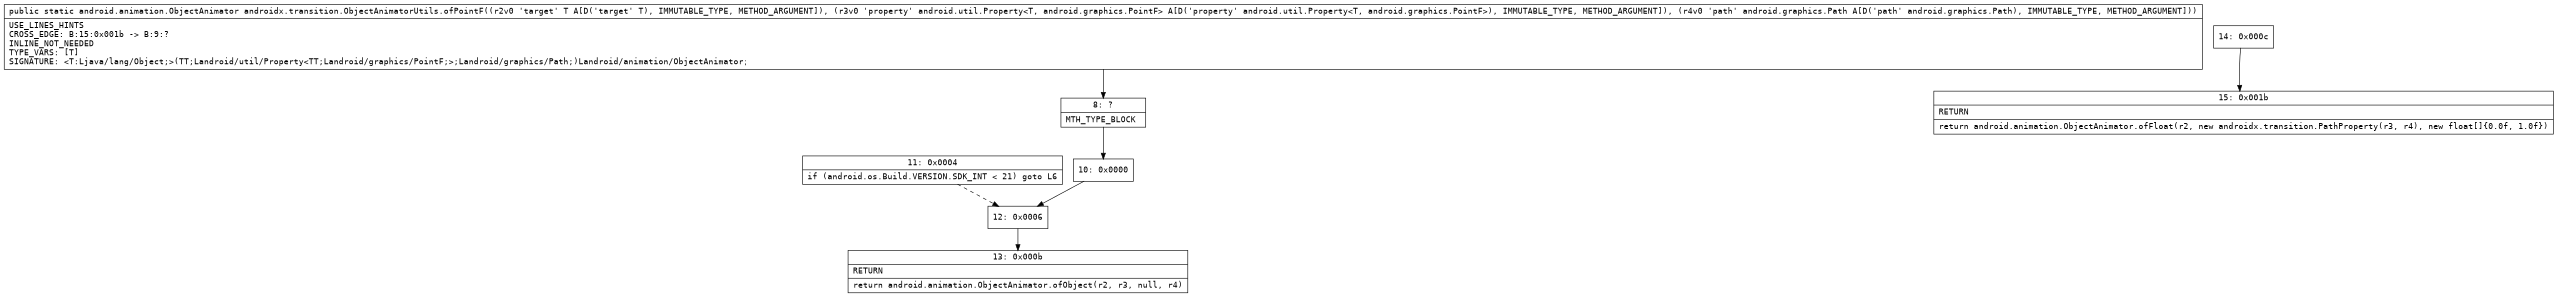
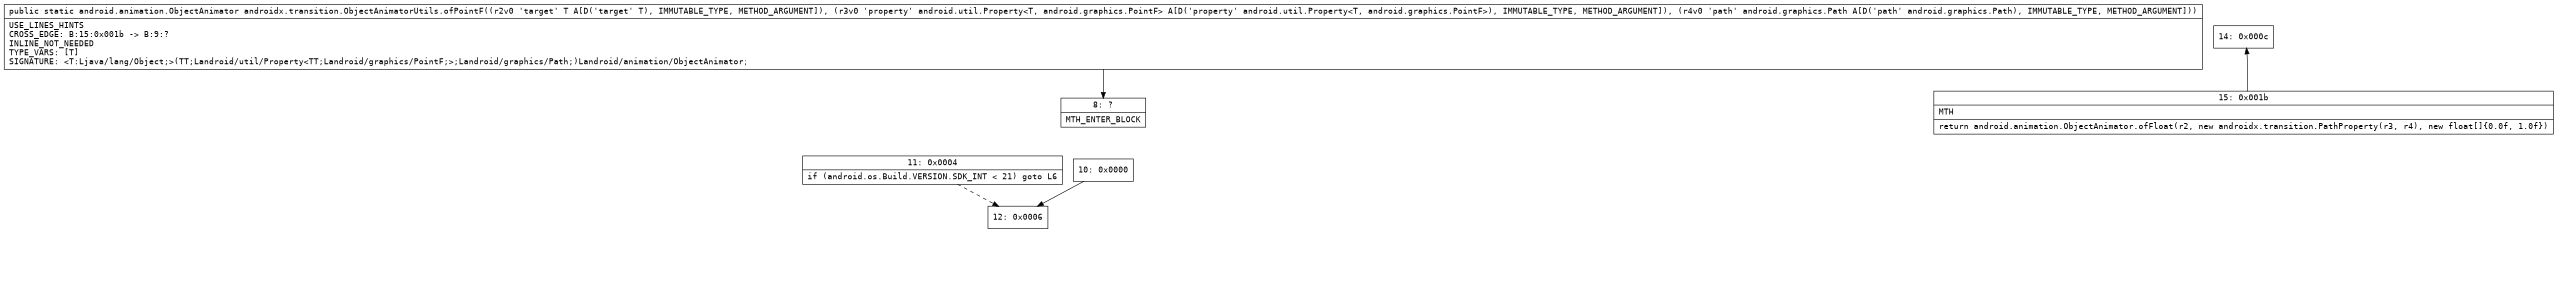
edge "14: 0x000c" -> "15: 0x001b": reversed
node "15: 0x001b": text "RETURN" -> "MTH"
node "8: ?": text "MTH_TYPE_BLOCK" -> "MTH_ENTER_BLOCK"
edge "8: ?" -> "10: 0x0000": removed
node "13: 0x000b": removed
